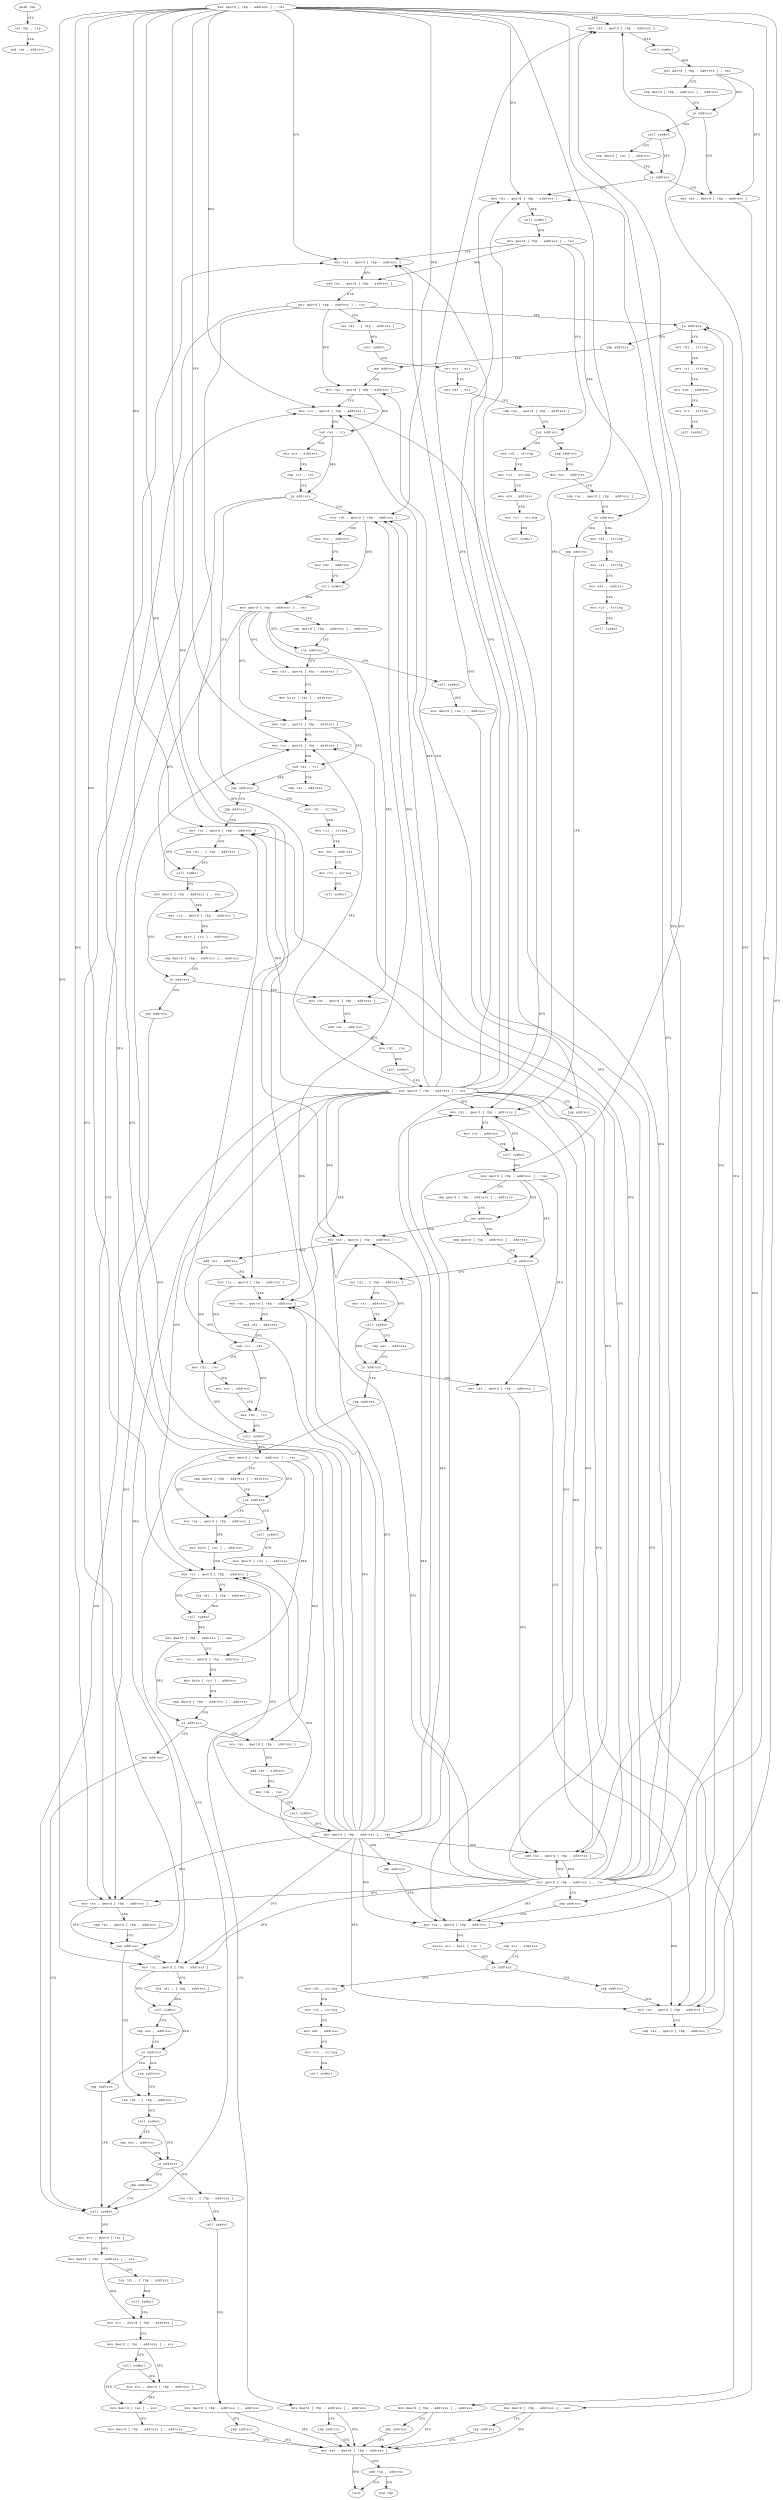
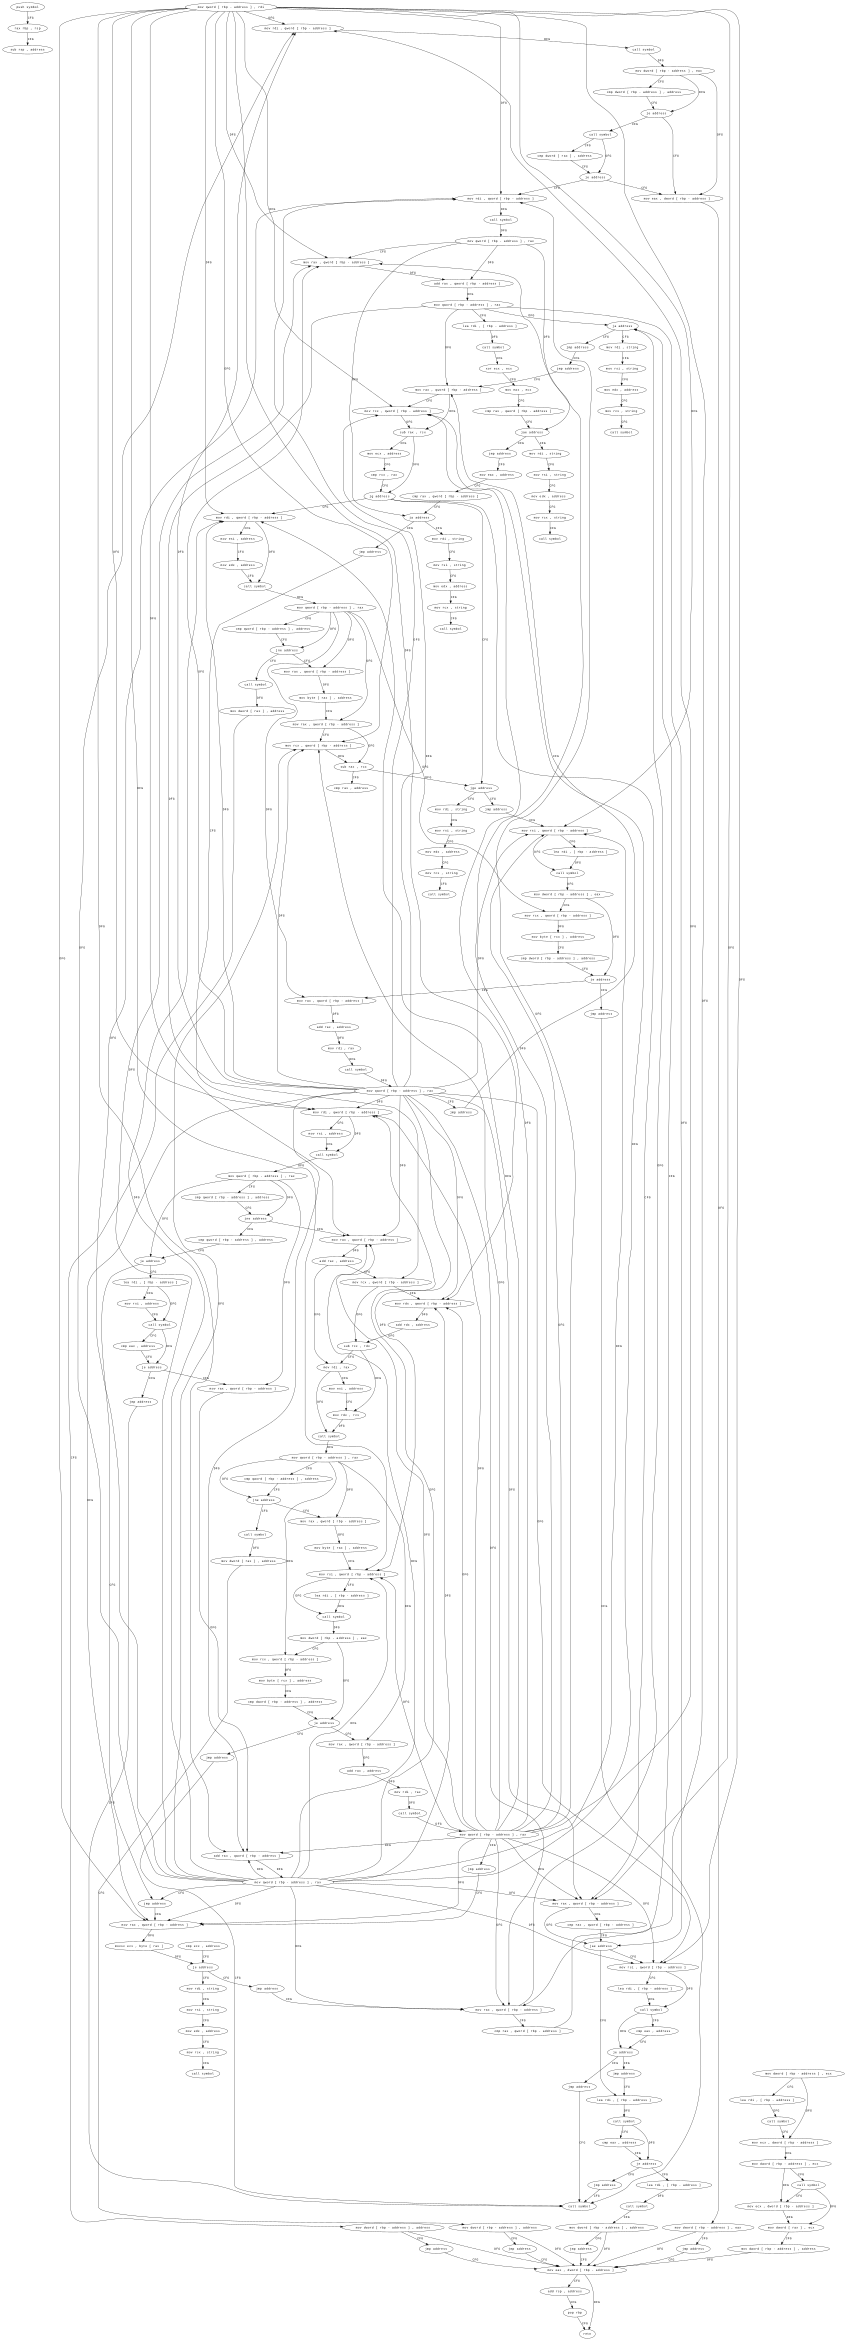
node "push rbp": label "push rbp" -> "push symbol"
node "mov ecx , dword [ rax ]": removed
edge "add rsp , address" -> "retn": now "pop rbp" -> "retn"
